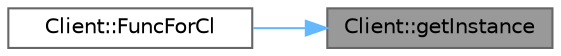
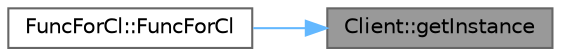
node "Client::FuncForCl": label "Client::FuncForCl" -> "FuncForCl::FuncForCl"
